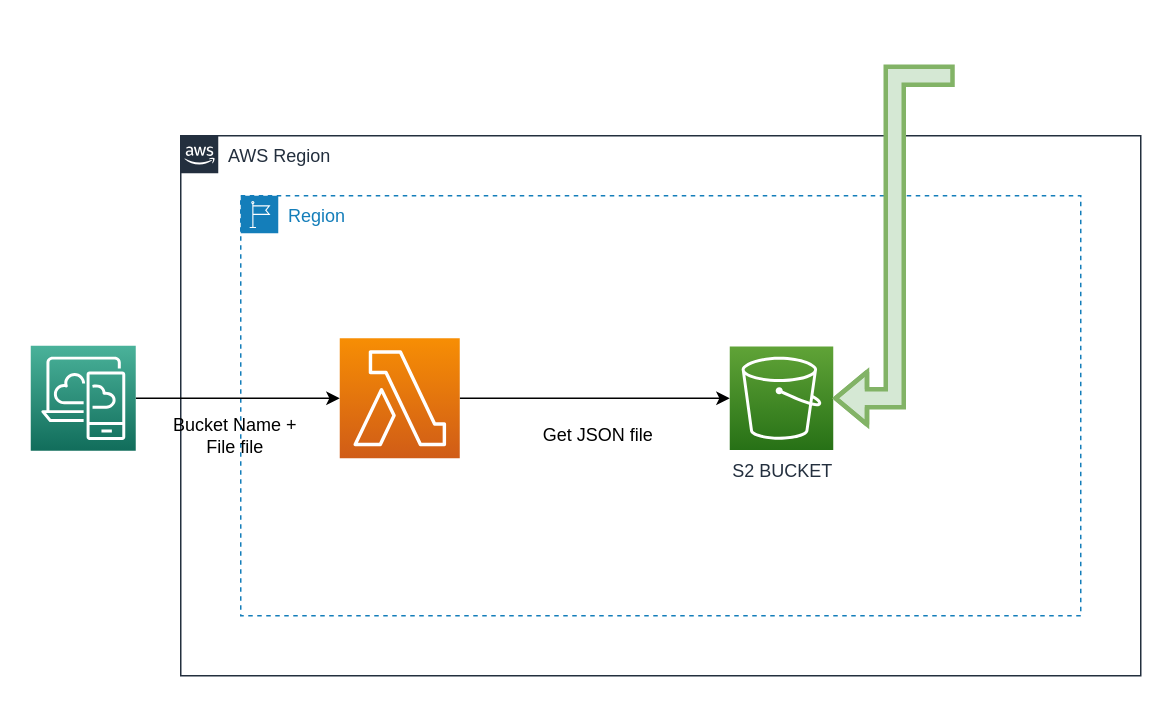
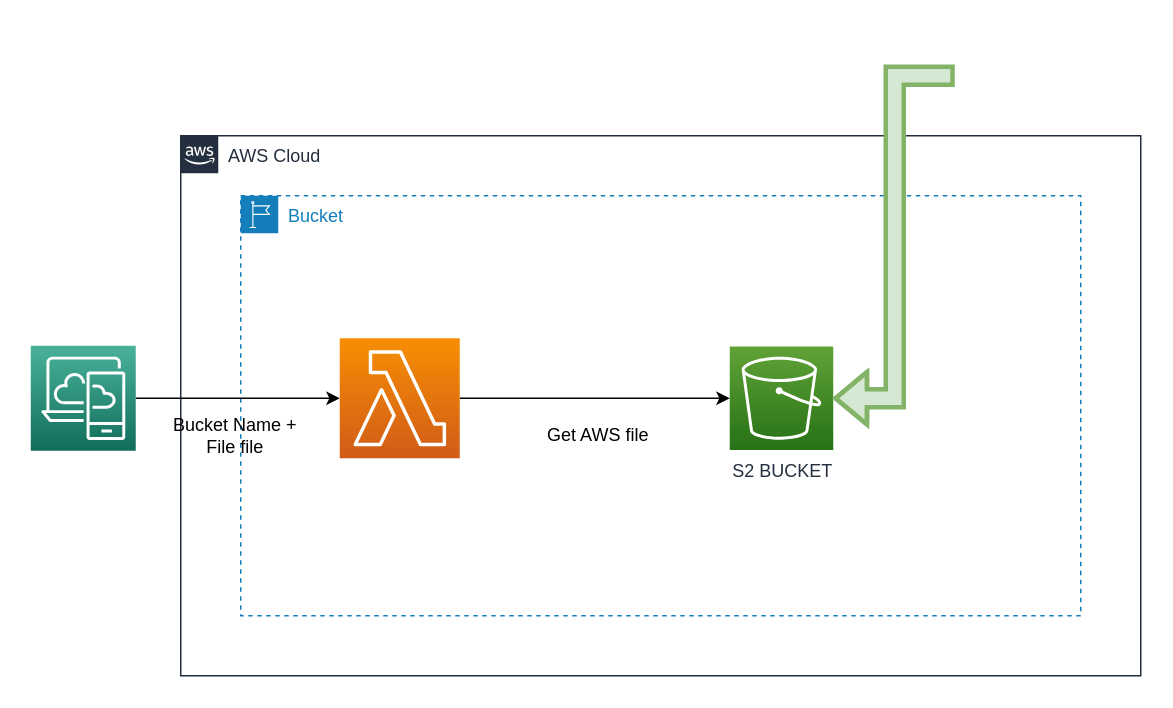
node "AWS Region": label "AWS Region" -> "AWS Cloud"
node "Region": label "Region" -> "Bucket"
node "Get JSON file": label "Get JSON file" -> "Get AWS file"
